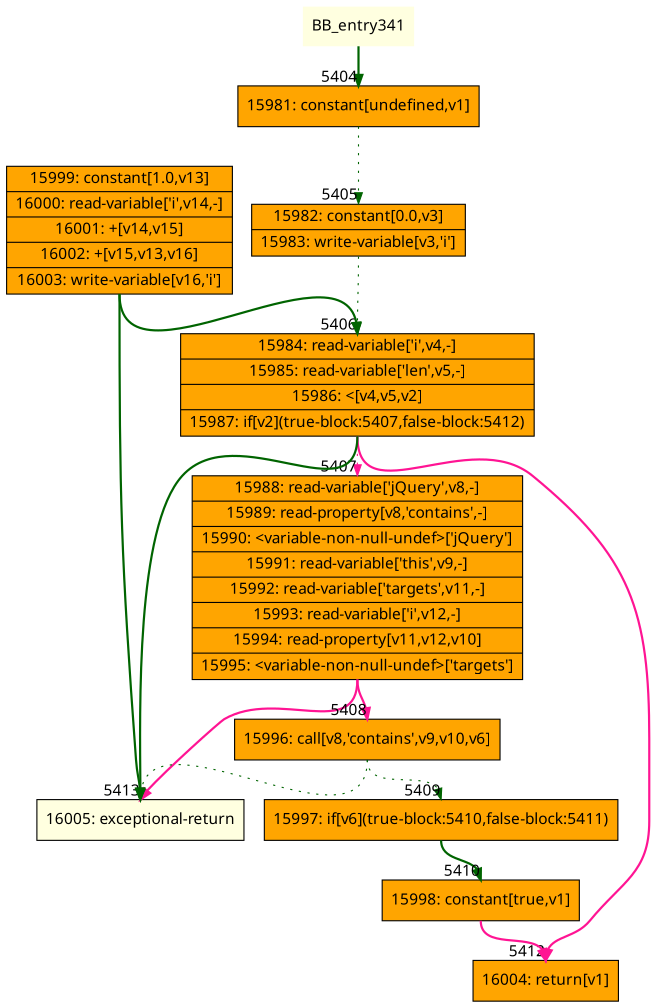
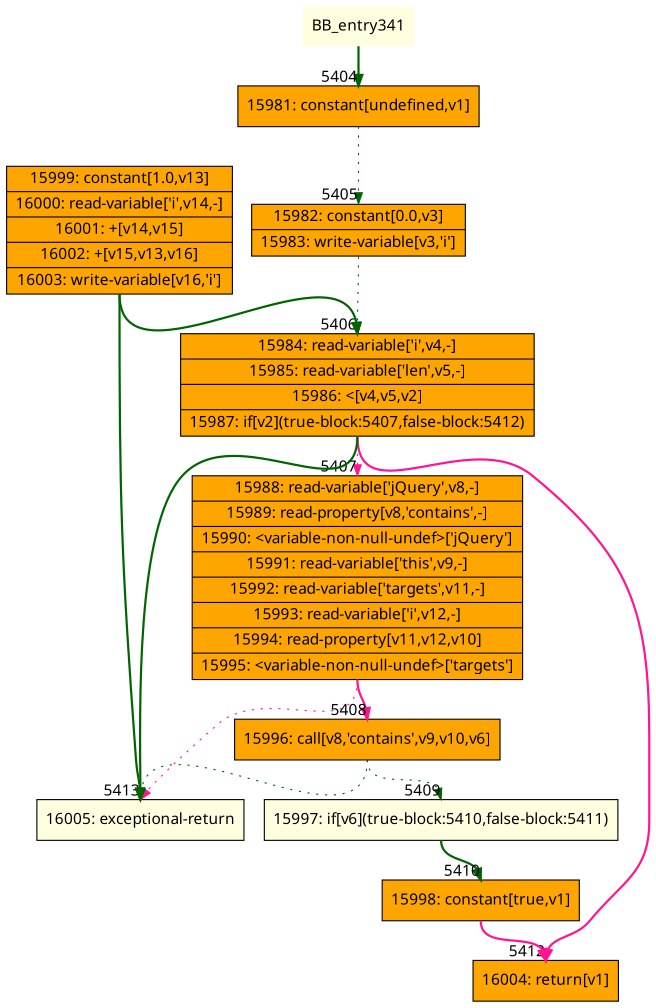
edge "15988: read-variable['jQuery',v8,-]" -> "16005: exceptional-return": style bold -> dotted
node "15997: if[v6](true-block:5410,false-block:5411)": fillcolor orange -> lightyellow
